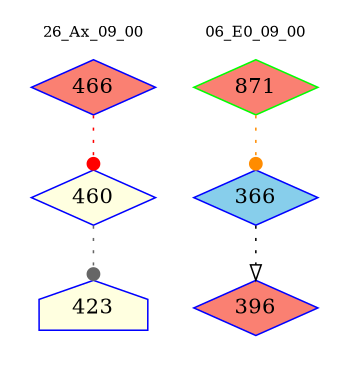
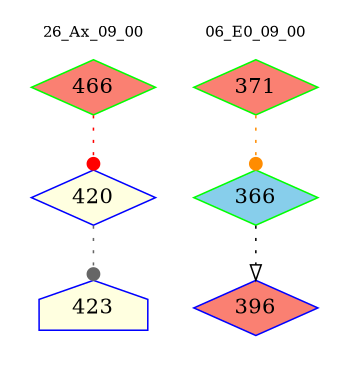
node "466": color blue -> green
node "871": label "871" -> "371"
node "460": label "460" -> "420"
node "366": color blue -> green
